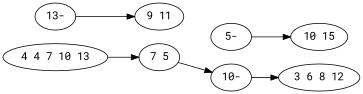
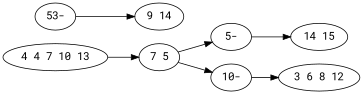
node "13-": label "13-" -> "53-"
node "9 11": label "9 11" -> "9 14"
node "10 15": label "10 15" -> "14 15"
edge "7 5" -> "5-": added
